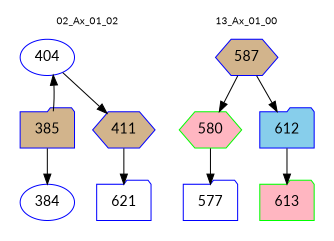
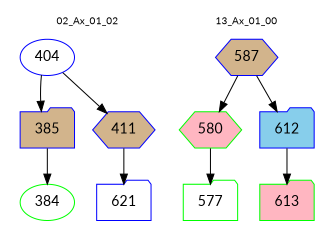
edge "385" -> "404": reversed
node "384": color blue -> green
node "577": color blue -> green
